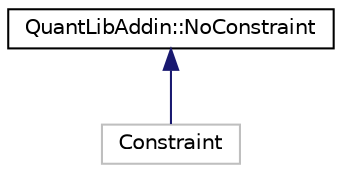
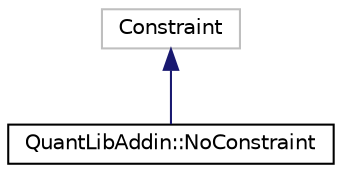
edge "Constraint" -> "QuantLibAddin::NoConstraint": reversed
